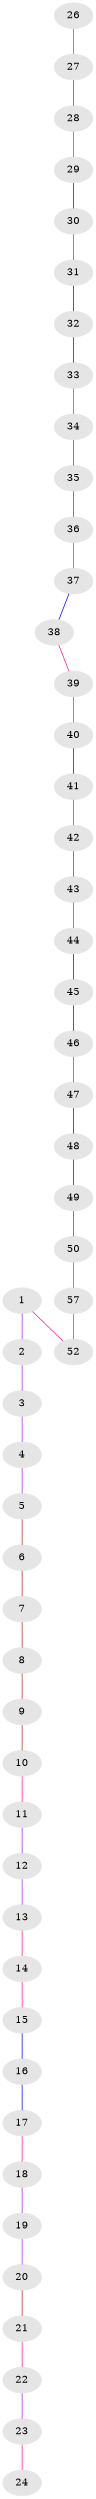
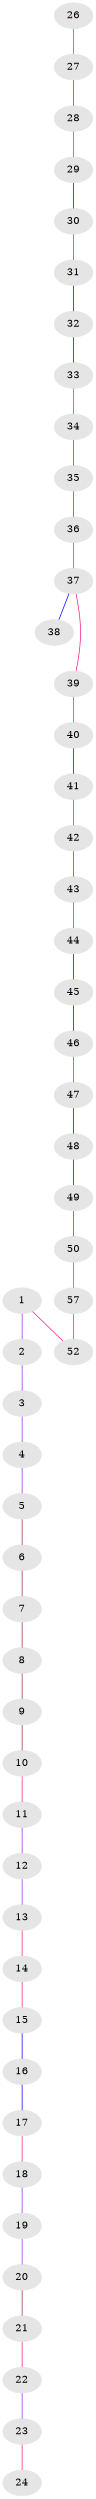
edge "38" -- "39": now "37" -- "39"
